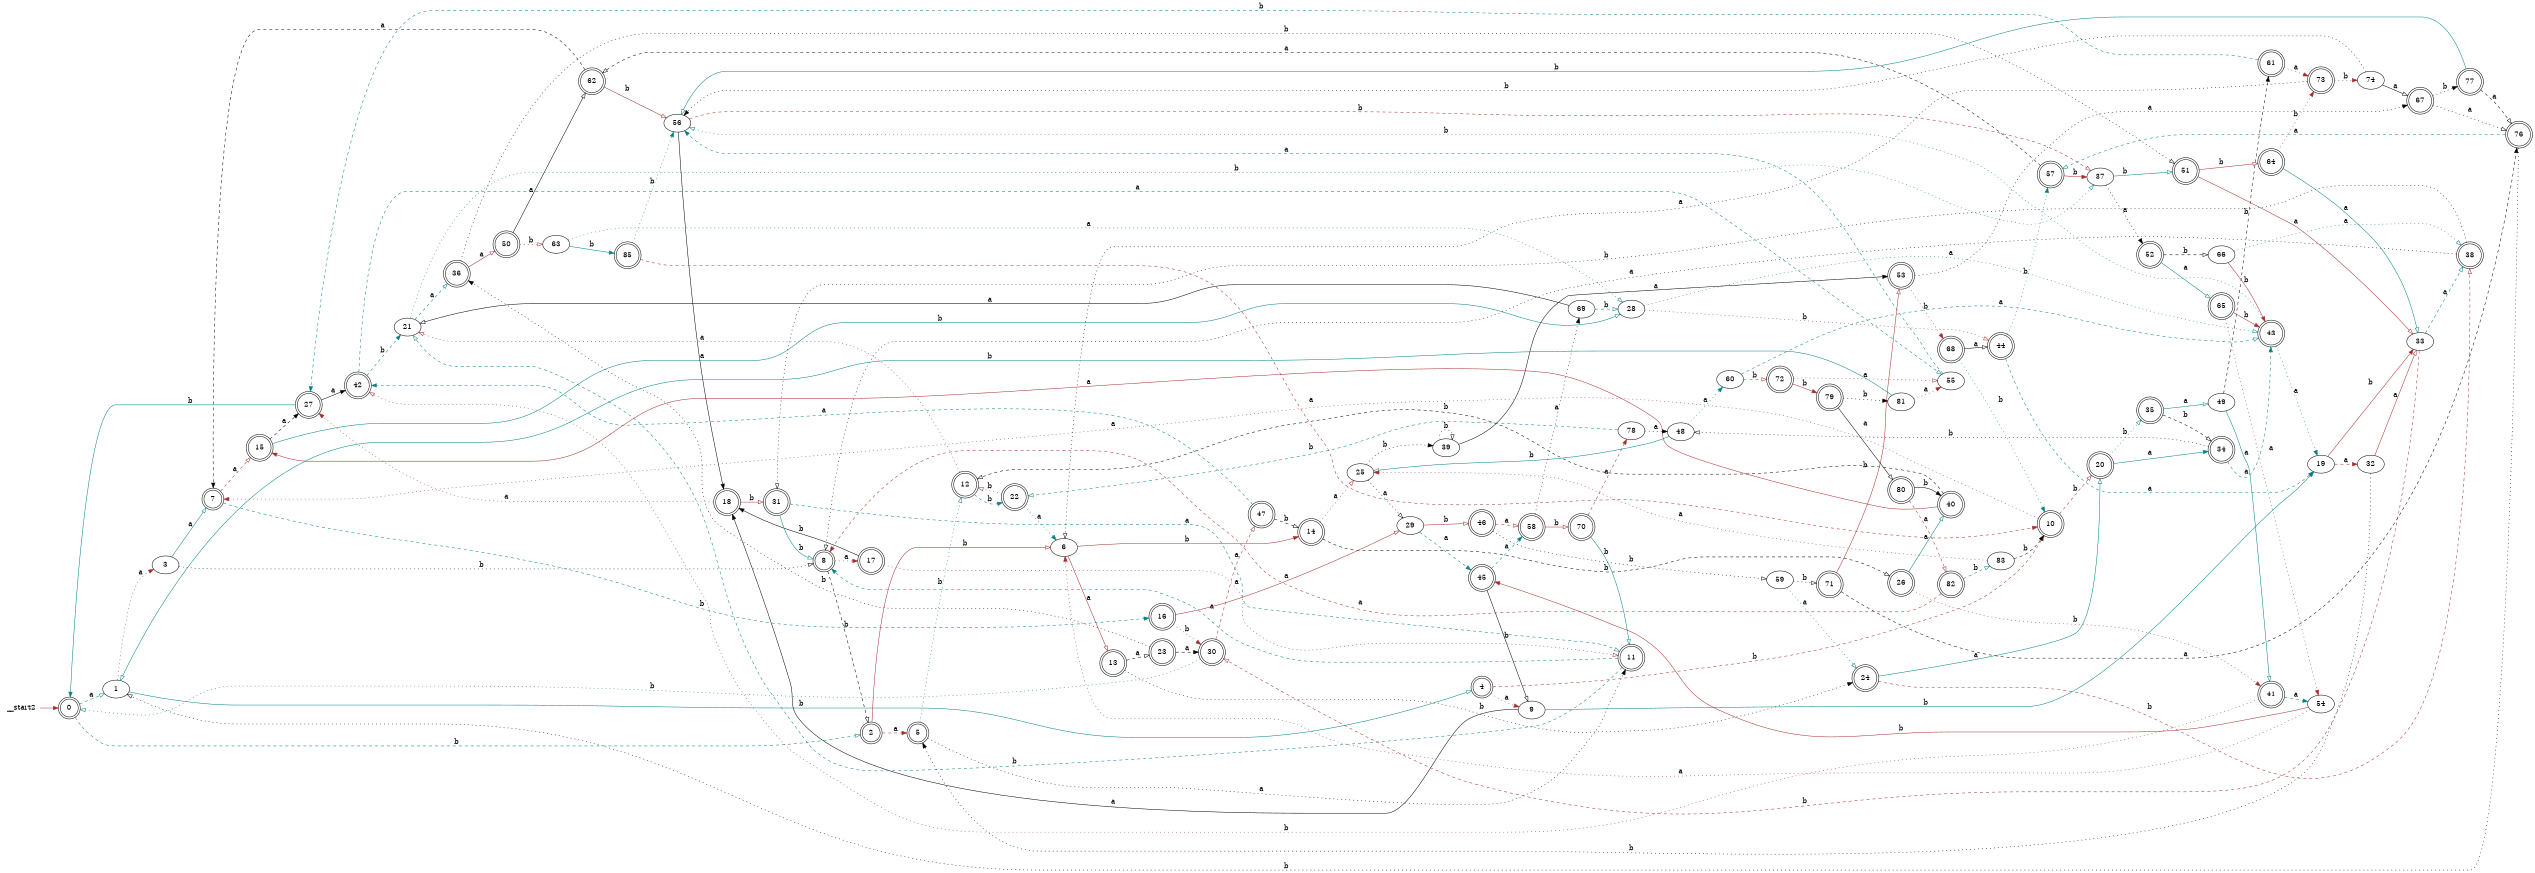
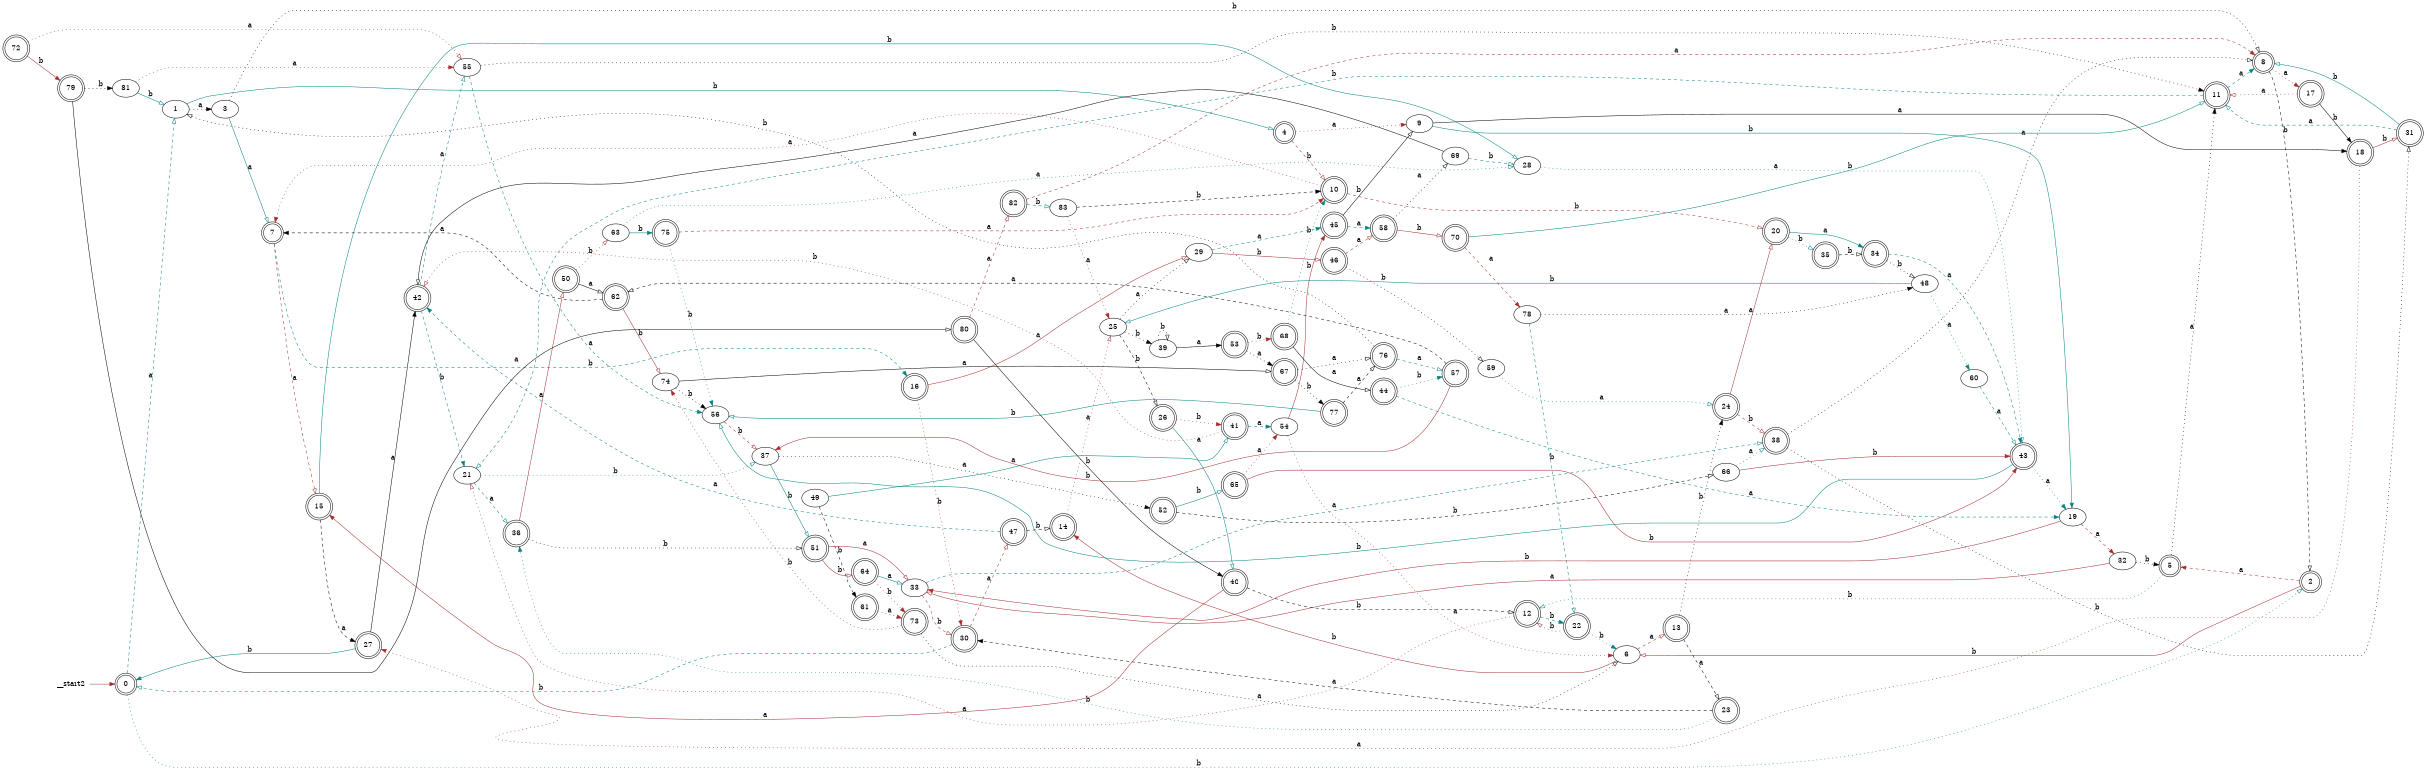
edge "61" -> "27": removed, label "b"
edge "55" -> "11": added, label "b"
edge "62" -> "56": now "62" -> "74"
edge "43" -> "56": style dotted -> solid
node "85": label "85" -> "75"
edge "52" -> "65": label "a" -> "b"
edge "69" -> "21": now "69" -> "42"
edge "56" -> "18": removed, label "a"
edge "28" -> "44": removed, label "b"
edge "60" -> "72": removed, label "b"
edge "35" -> "49": removed, label "a"
edge "58" -> "69": arrowhead normal -> onormal
edge "22" -> "6": label "a" -> "b"
edge "23" -> "36": color black -> teal
edge "14" -> "26": now "25" -> "26"
node "71": removed
edge "6" -> "13": style solid -> dashed
edge "1" -> "3": color brown -> black
edge "24" -> "20": color teal -> brown
edge "30" -> "0": style dotted -> dashed
edge "0" -> "2": style dashed -> dotted
